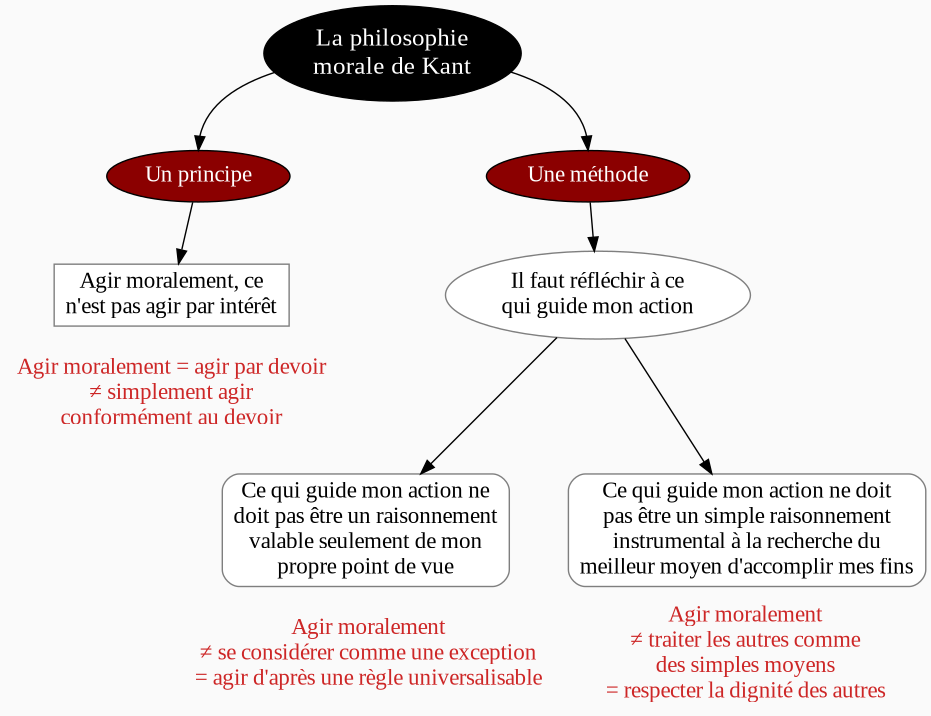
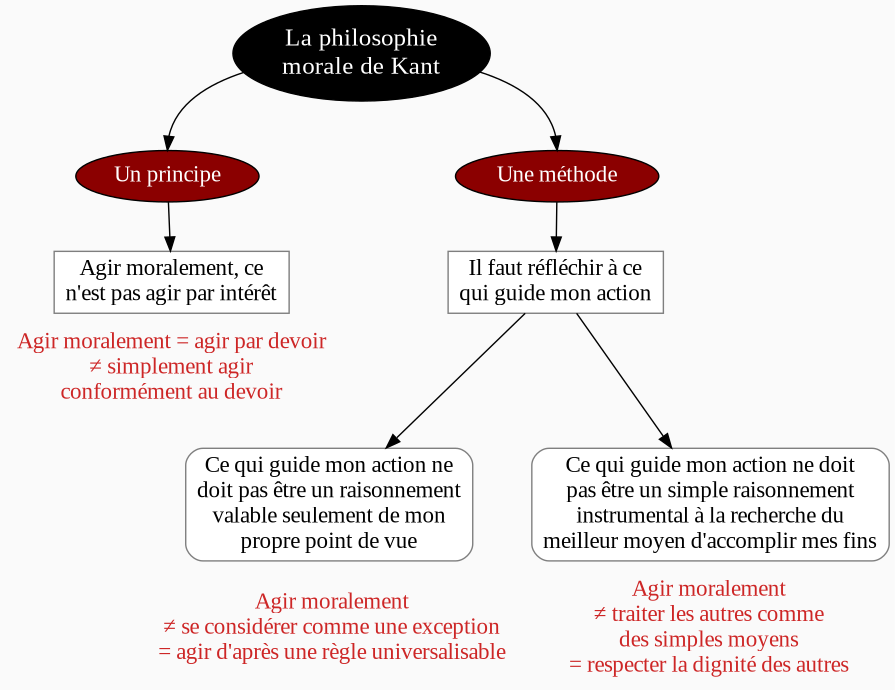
node "Il faut réfléchir à ce qui guide mon action": shape ellipse -> box
